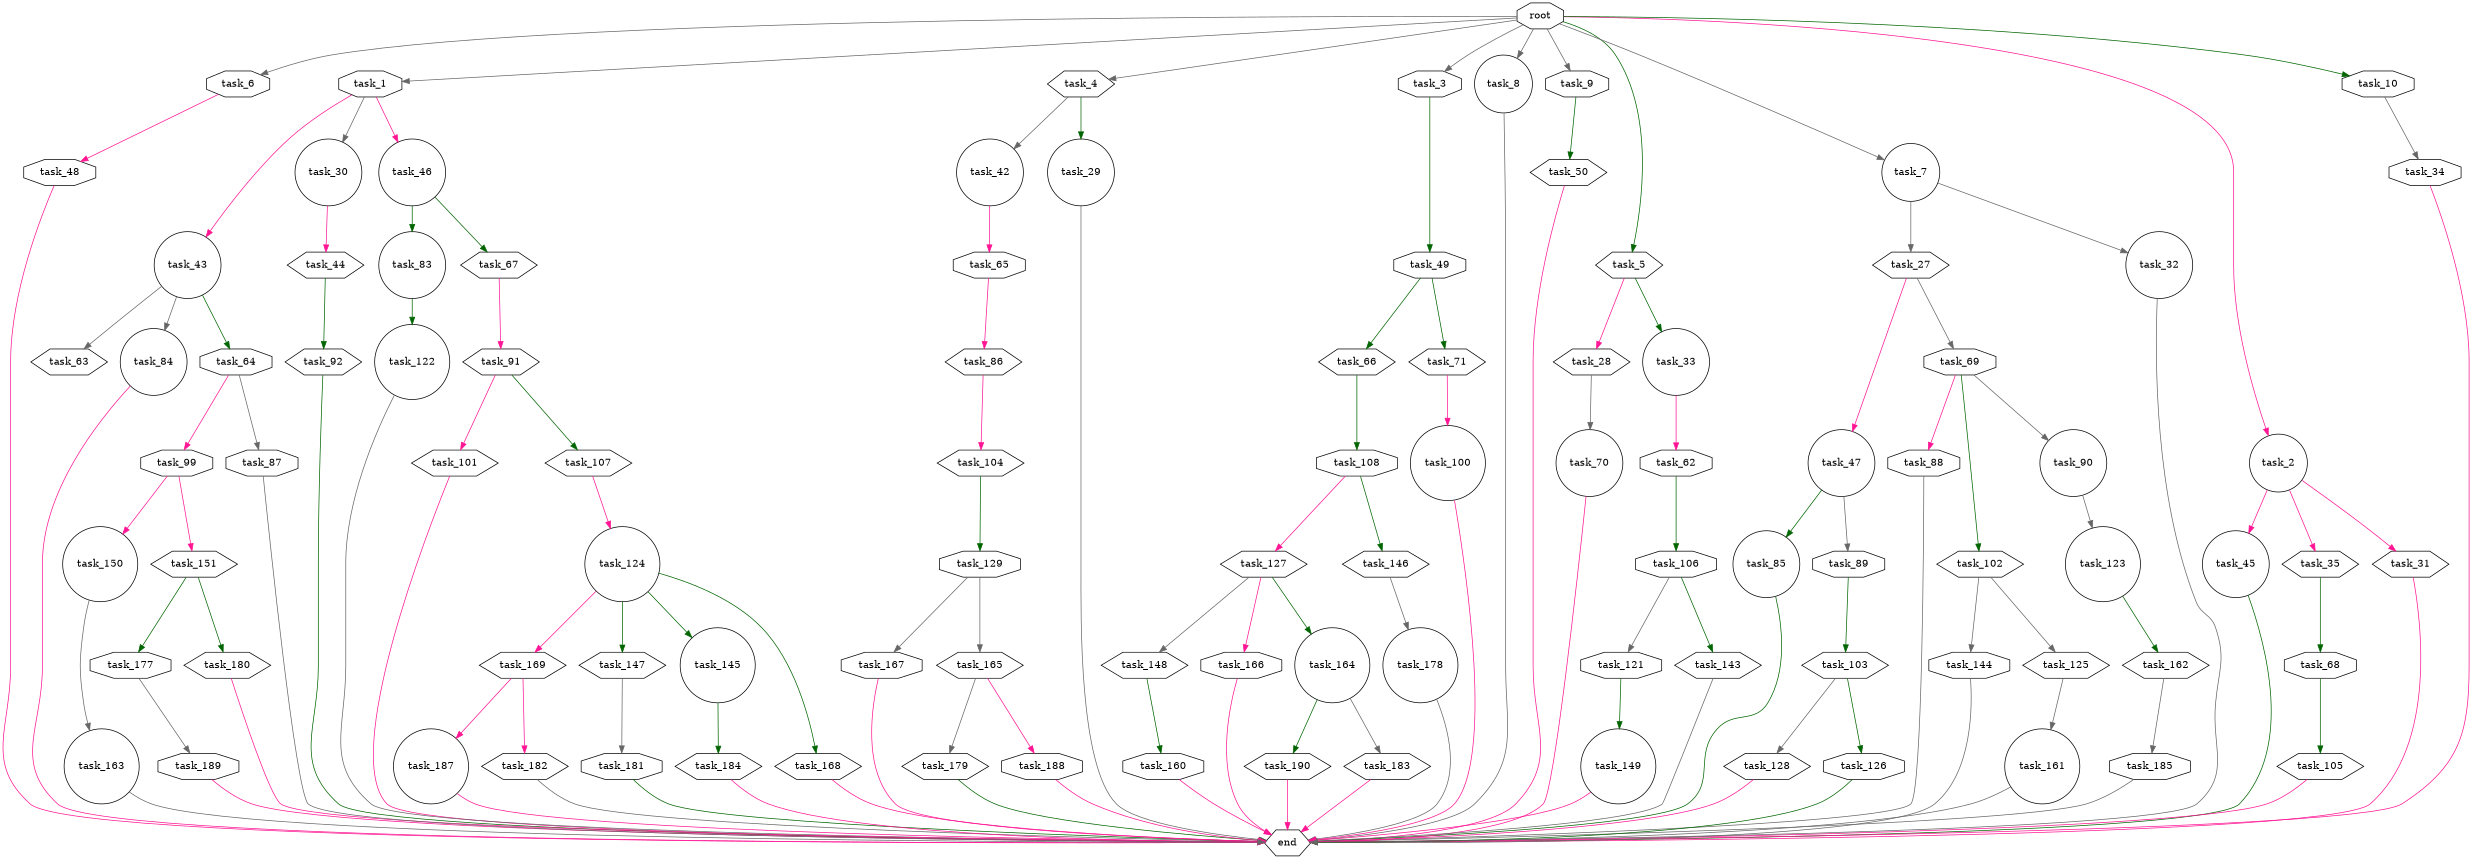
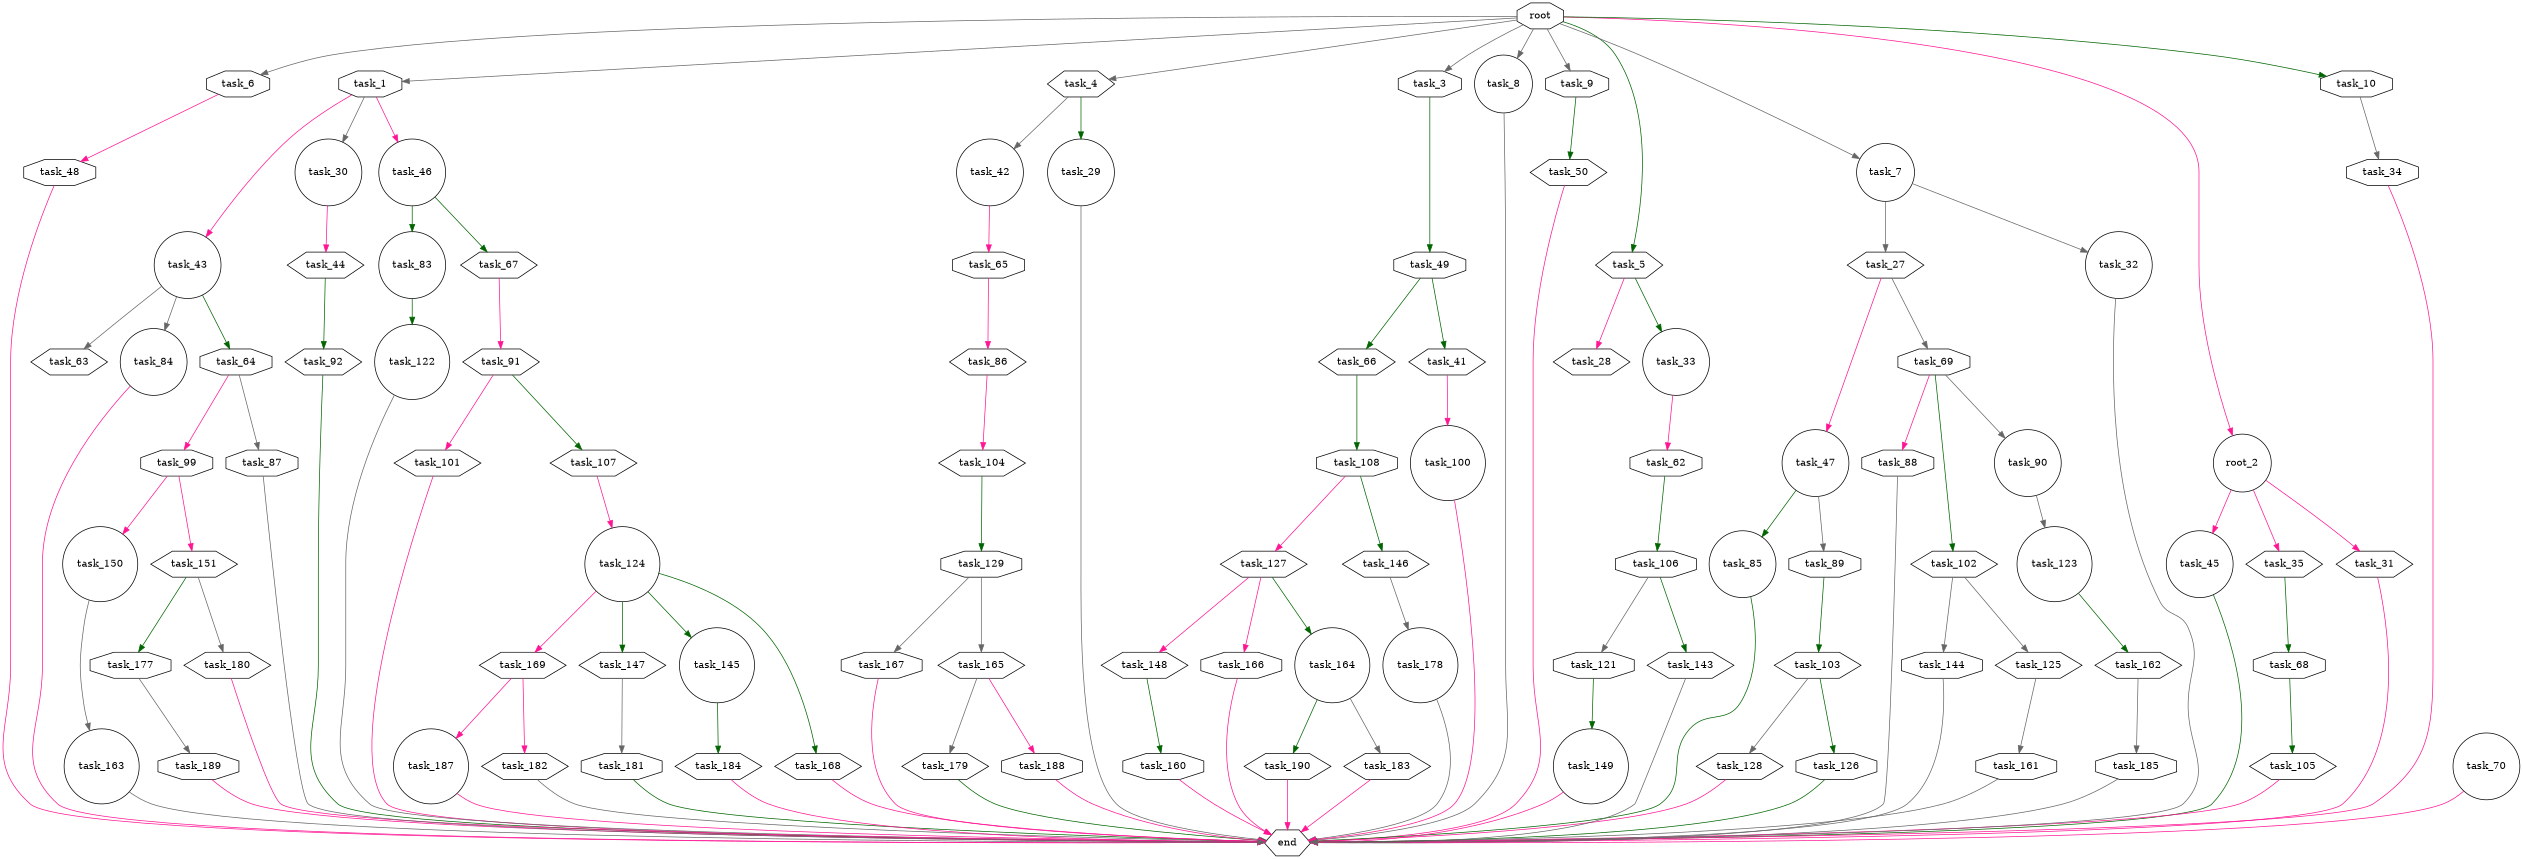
node "task_71": label "task_71" -> "task_41"
edge "task_28" -> "task_70": removed
node "task_2": label "task_2" -> "root_2"
edge "task_151" -> "task_180": color darkgreen -> gray40
edge "task_127" -> "task_148": color gray40 -> deeppink
node "task_161": shape circle -> octagon
